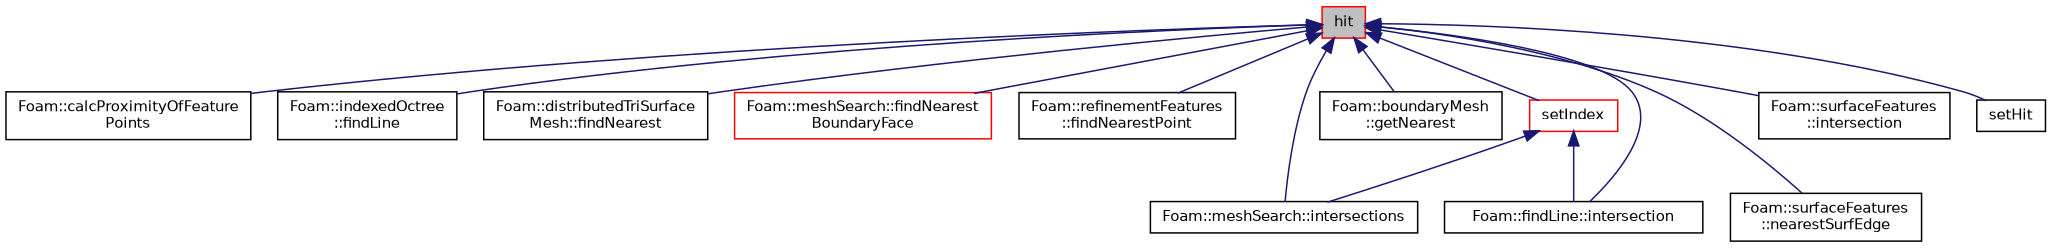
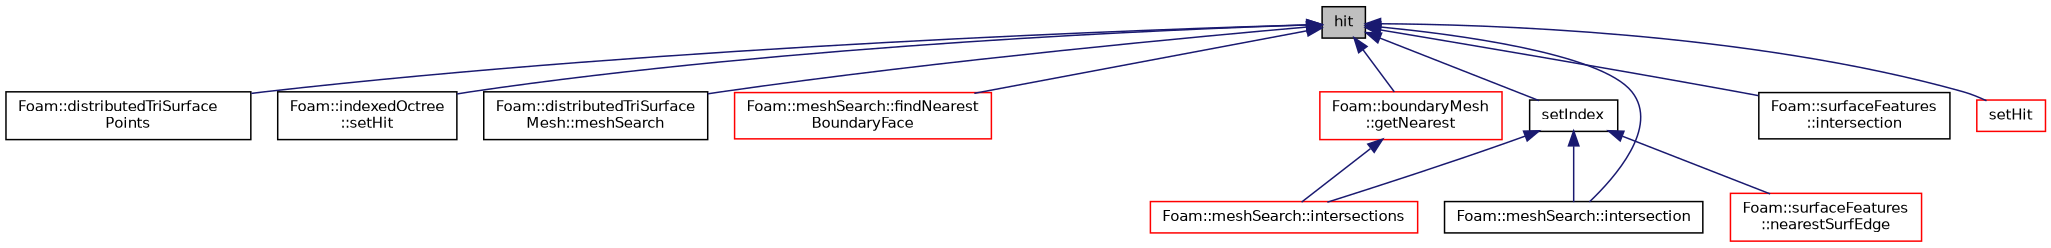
node "hit": color red -> black
edge "Foam::surfaceFeatures ::nearestSurfEdge" -> "hit": now "Foam::surfaceFeatures ::nearestSurfEdge" -> "setIndex"
node "Foam::calcProximityOfFeature Points": label "Foam::calcProximityOfFeature Points" -> "Foam::distributedTriSurface Points"
node "Foam::indexedOctree ::findLine": label "Foam::indexedOctree ::findLine" -> "Foam::indexedOctree ::setHit"
node "Foam::distributedTriSurface Mesh::findNearest": label "Foam::distributedTriSurface Mesh::findNearest" -> "Foam::distributedTriSurface Mesh::meshSearch"
node "Foam::refinementFeatures ::findNearestPoint": removed
node "Foam::boundaryMesh ::getNearest": color black -> red
node "setIndex": color red -> black
node "setHit": color black -> red
edge "Foam::meshSearch::intersections" -> "hit": now "Foam::meshSearch::intersections" -> "Foam::boundaryMesh ::getNearest"
node "Foam::meshSearch::intersections": color black -> red
node "Foam::findLine::intersection": label "Foam::findLine::intersection" -> "Foam::meshSearch::intersection"
node "Foam::surfaceFeatures ::nearestSurfEdge": color black -> red
